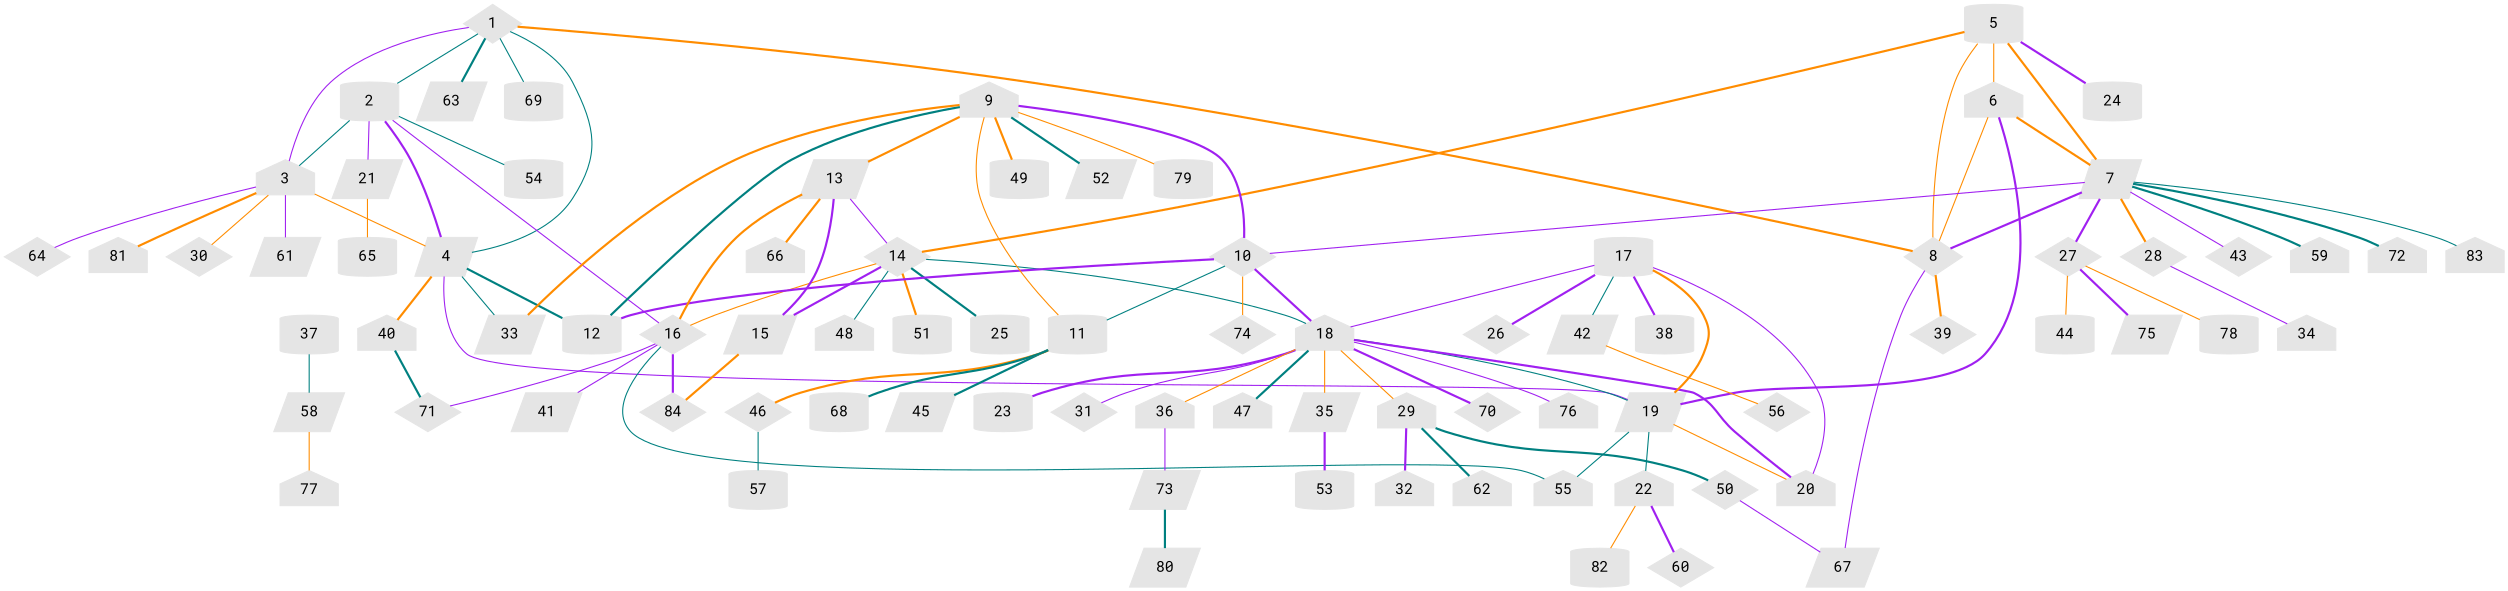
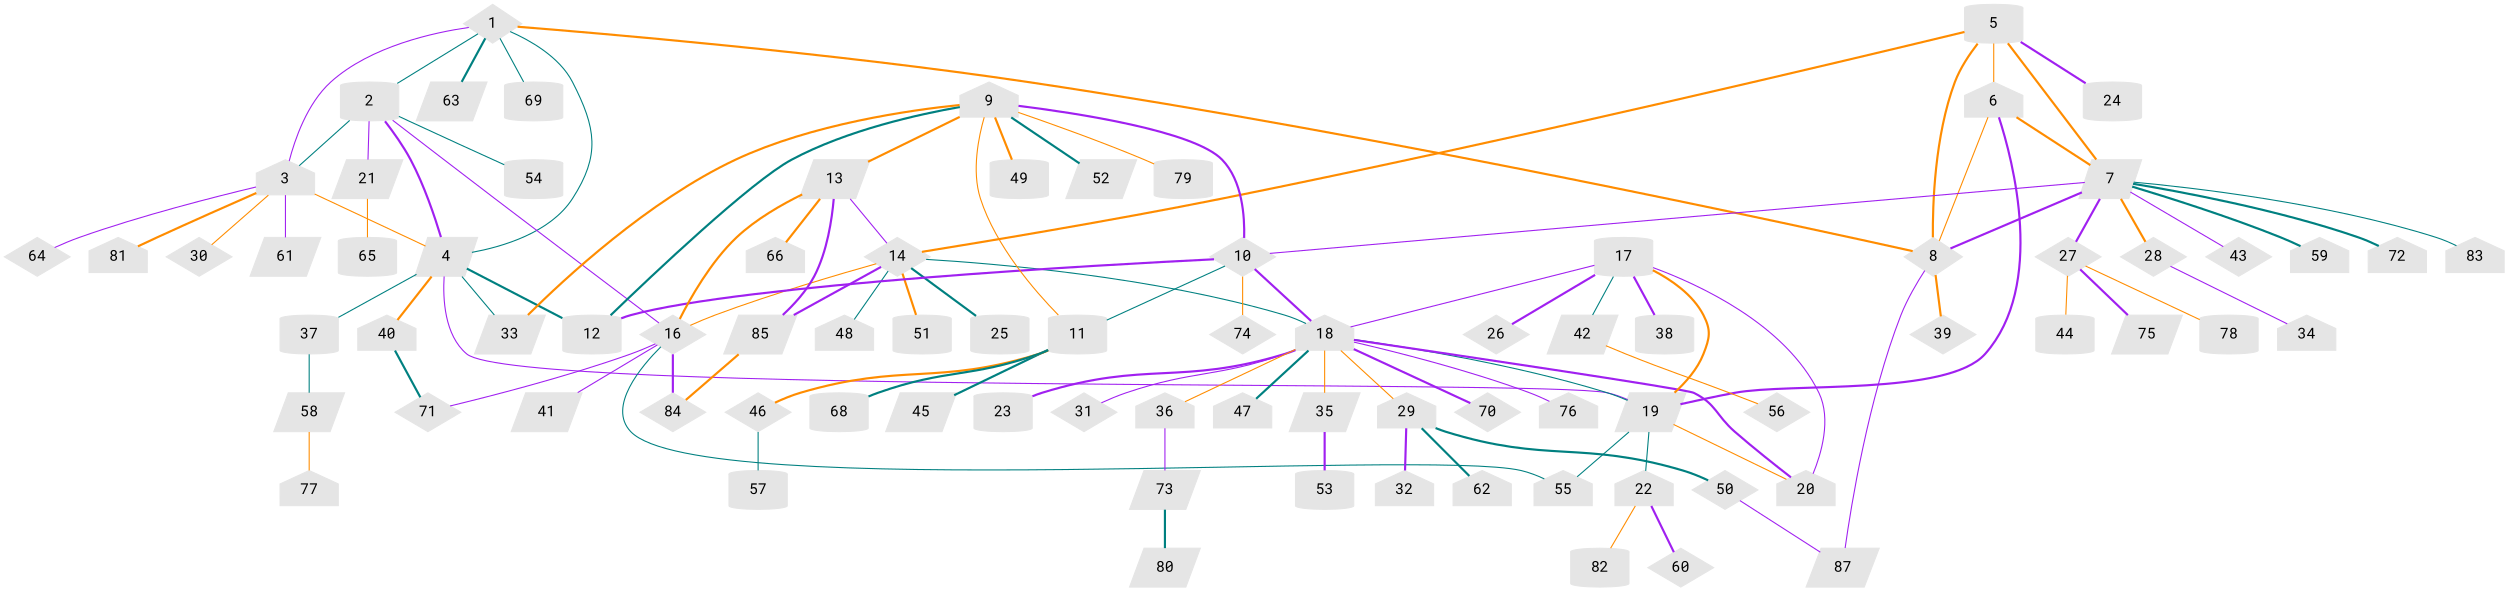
edge "5" -- "8": style solid -> bold
edge "4" -- "37": added
node "15": label "15" -> "85"
node "67": label "67" -> "87"
